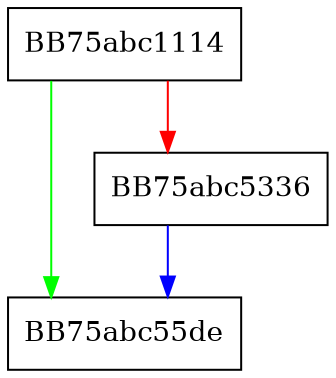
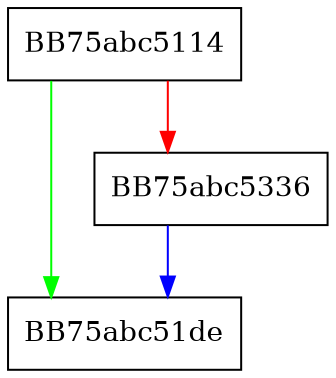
node "BB75abc1114": label "BB75abc1114" -> "BB75abc5114"
node "BB75abc55de": label "BB75abc55de" -> "BB75abc51de"
